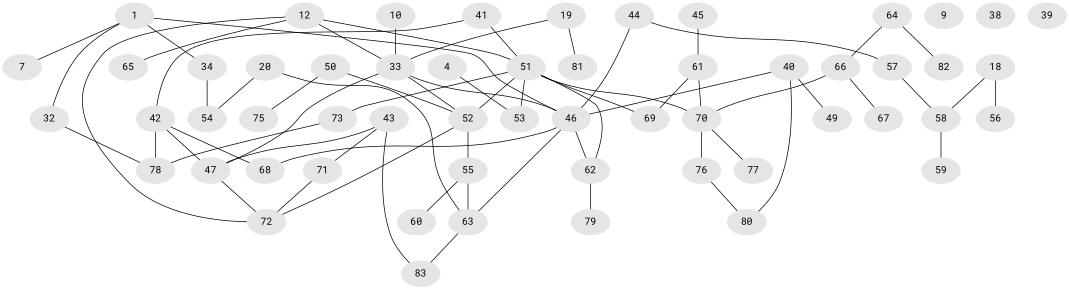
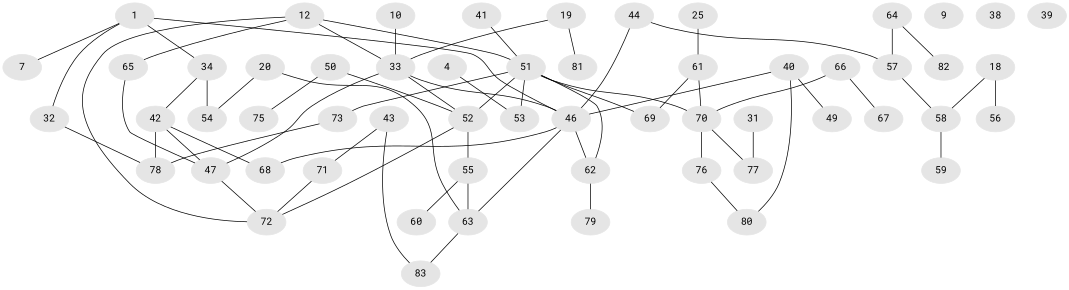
node "45": label "45" -> "25"
edge "41" -- "42": now "34" -- "42"
edge "64" -- "66": now "64" -- "57"
node "31": added
edge "43" -- "47": now "65" -- "47"
